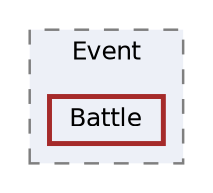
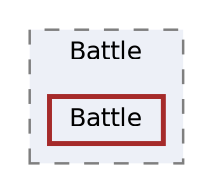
cluster "Event": label "Event" -> "Battle"
